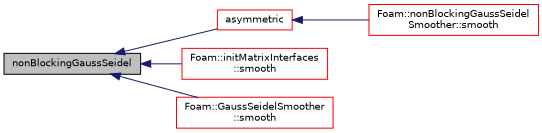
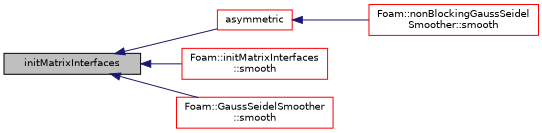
node "nonBlockingGaussSeidel": label "nonBlockingGaussSeidel" -> "initMatrixInterfaces"
